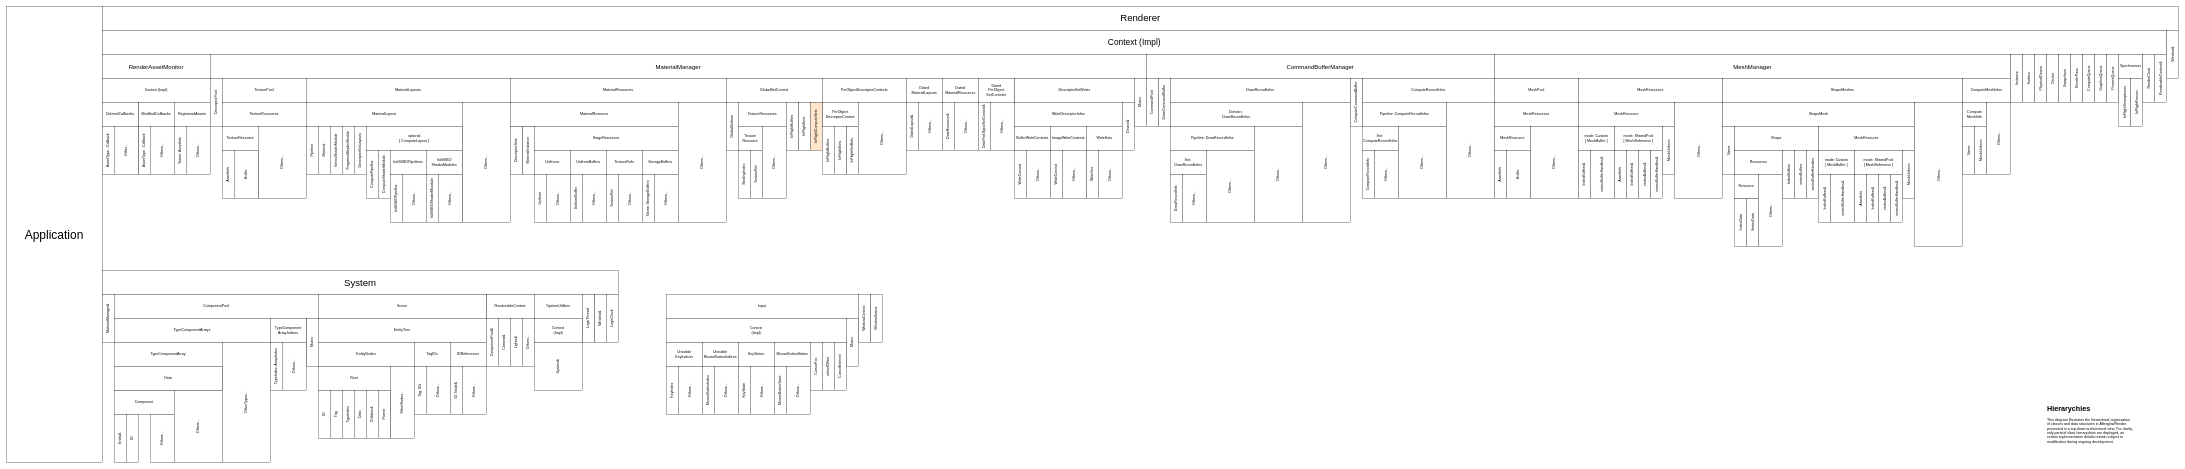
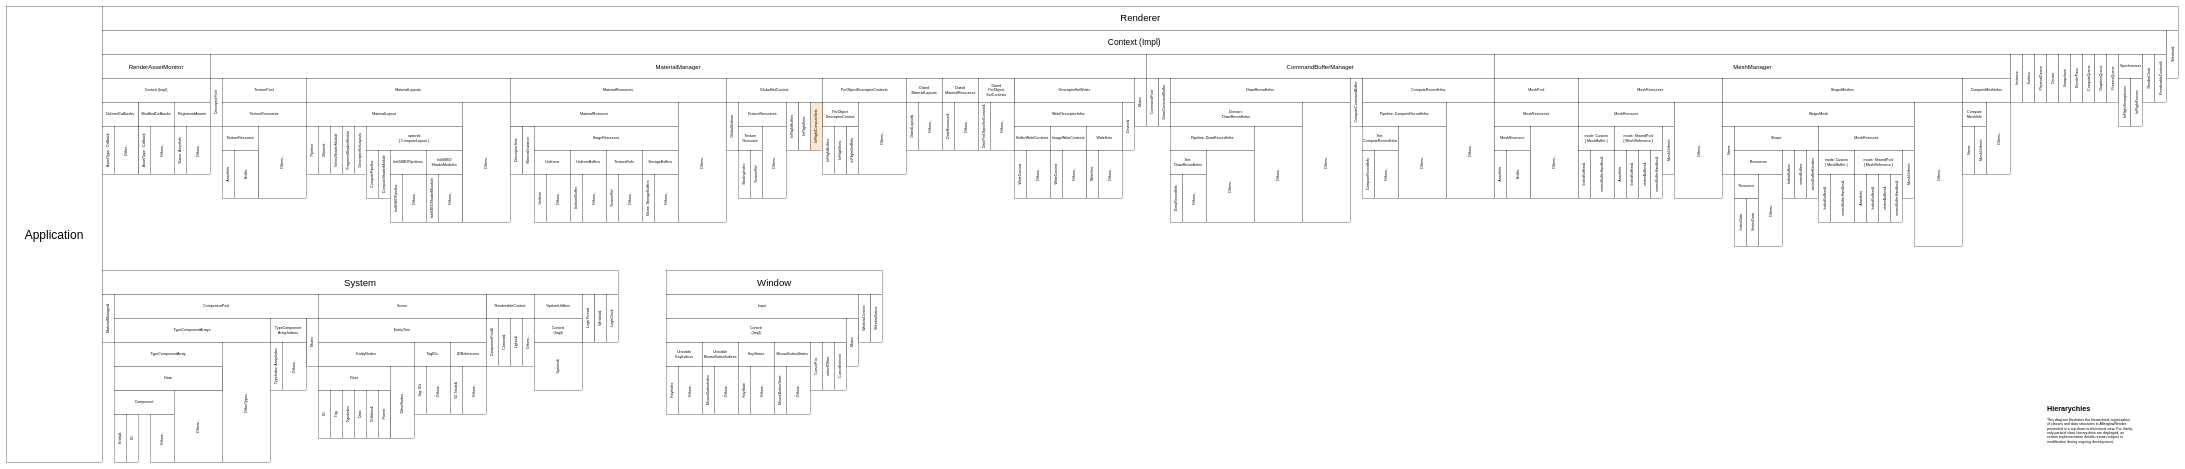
node "Window": added
